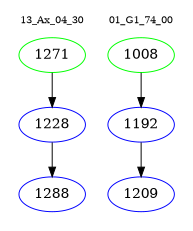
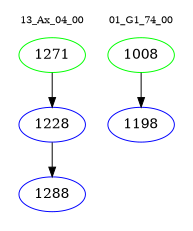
cluster "13_Ax_04_30": label "13_Ax_04_30" -> "13_Ax_04_00"
node "1192": label "1192" -> "1198"
node "1209": removed
